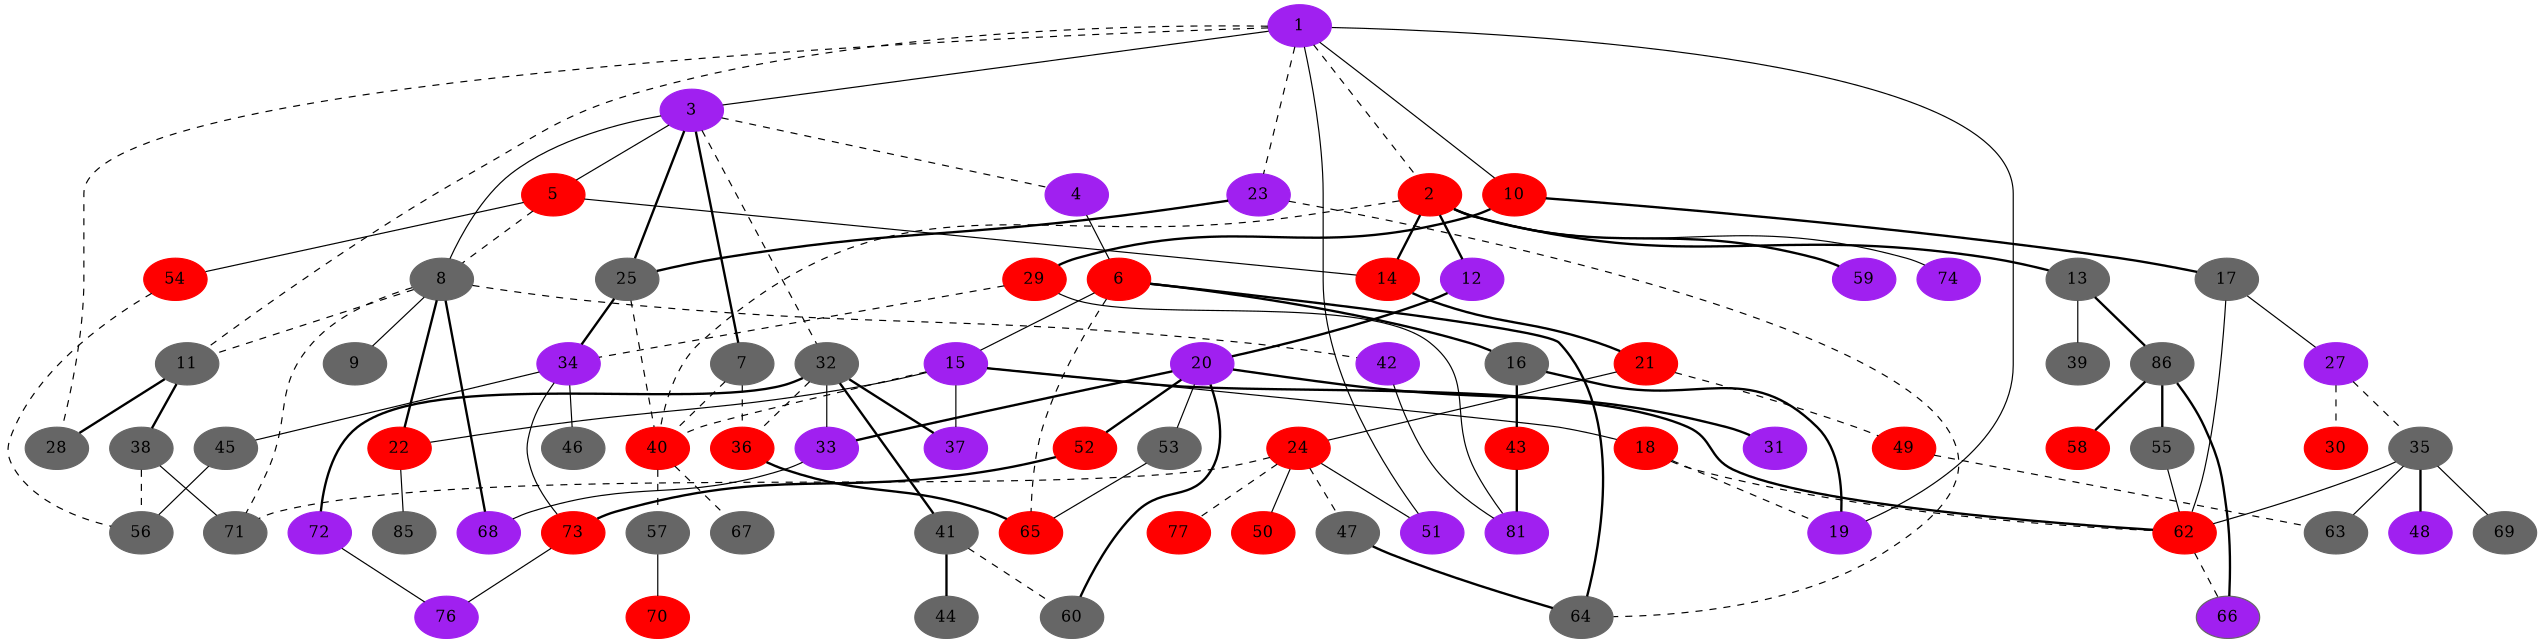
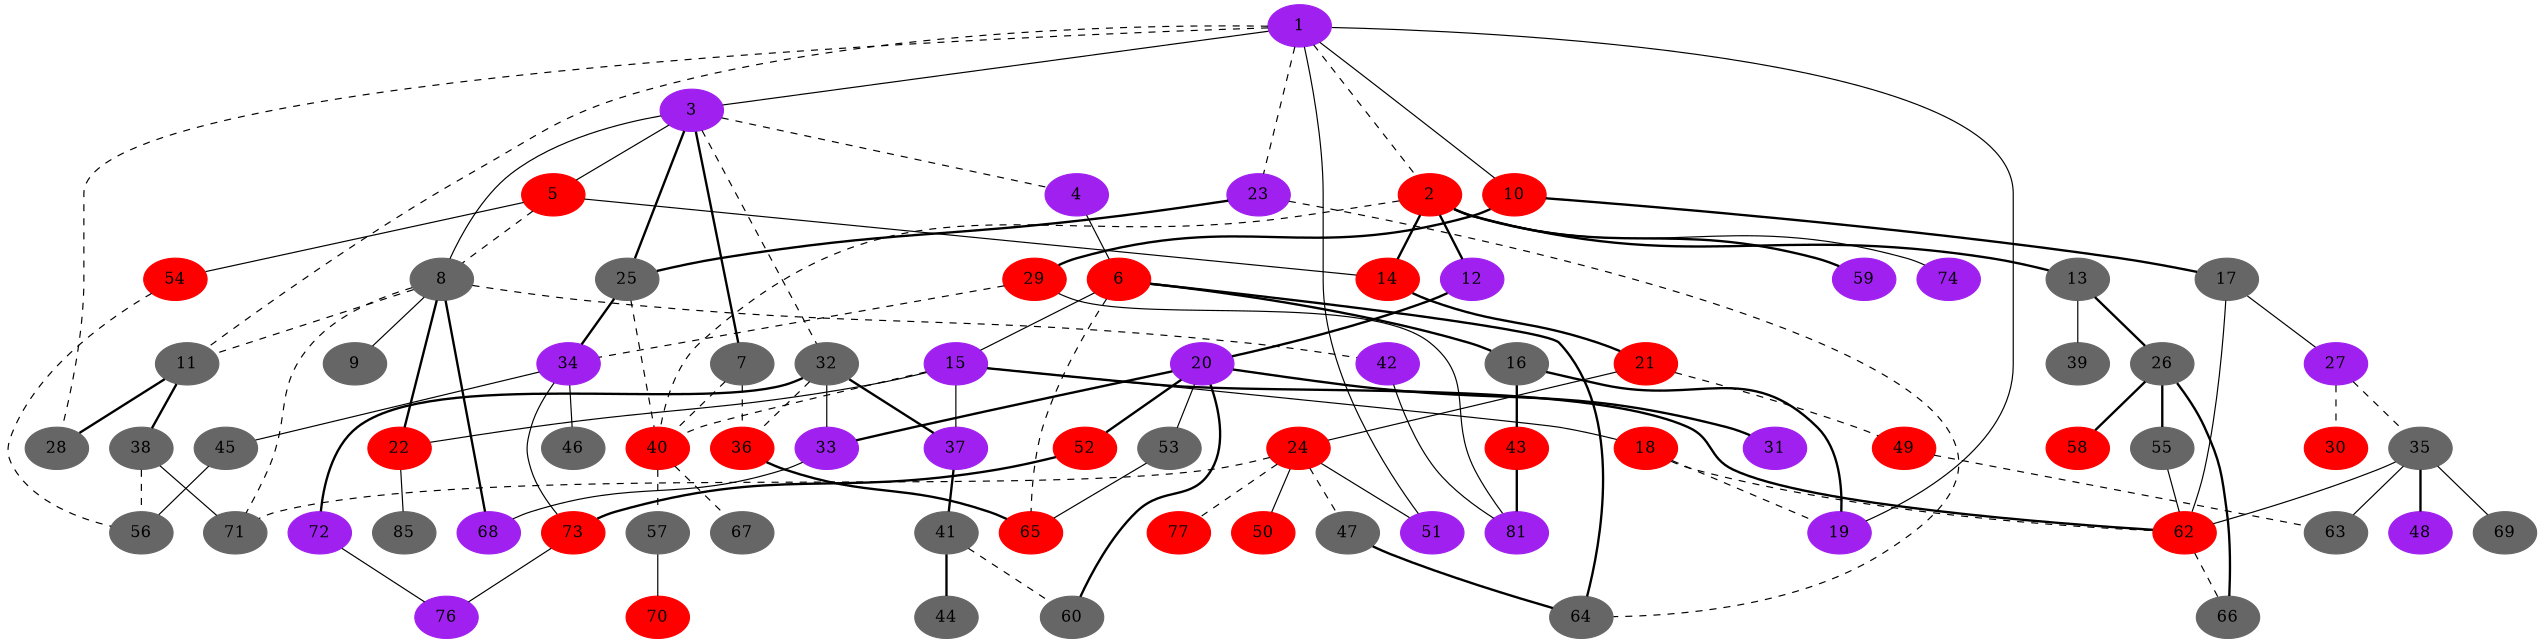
node "86": label "86" -> "26"
edge "32" -- "41": now "37" -- "41"
node "66": fillcolor purple -> gray40
